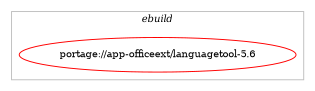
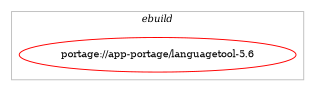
node "portage://app-officeext/languagetool-5.6": label "portage://app-officeext/languagetool-5.6" -> "portage://app-portage/languagetool-5.6"
